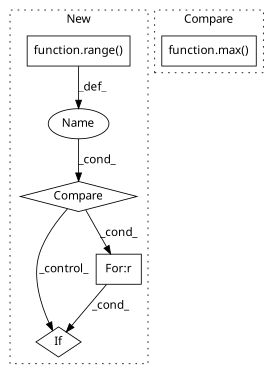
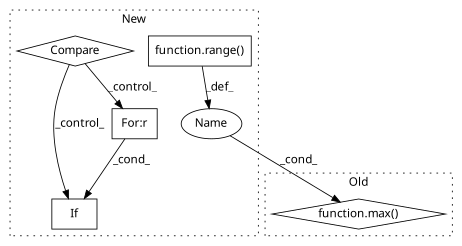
cluster "Compare": label "Compare" -> "Old"
node "function.max()": shape box -> diamond
edge "Name" -> "Compare": now "Name" -> "function.max()"
edge "Compare" -> "For:r": label "_cond_" -> "_control_"
node "If": shape diamond -> box
